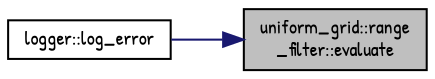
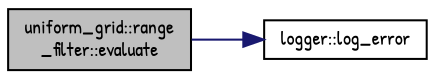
edge "logger::log_error" -> "uniform_grid::range _filter::evaluate": reversed
